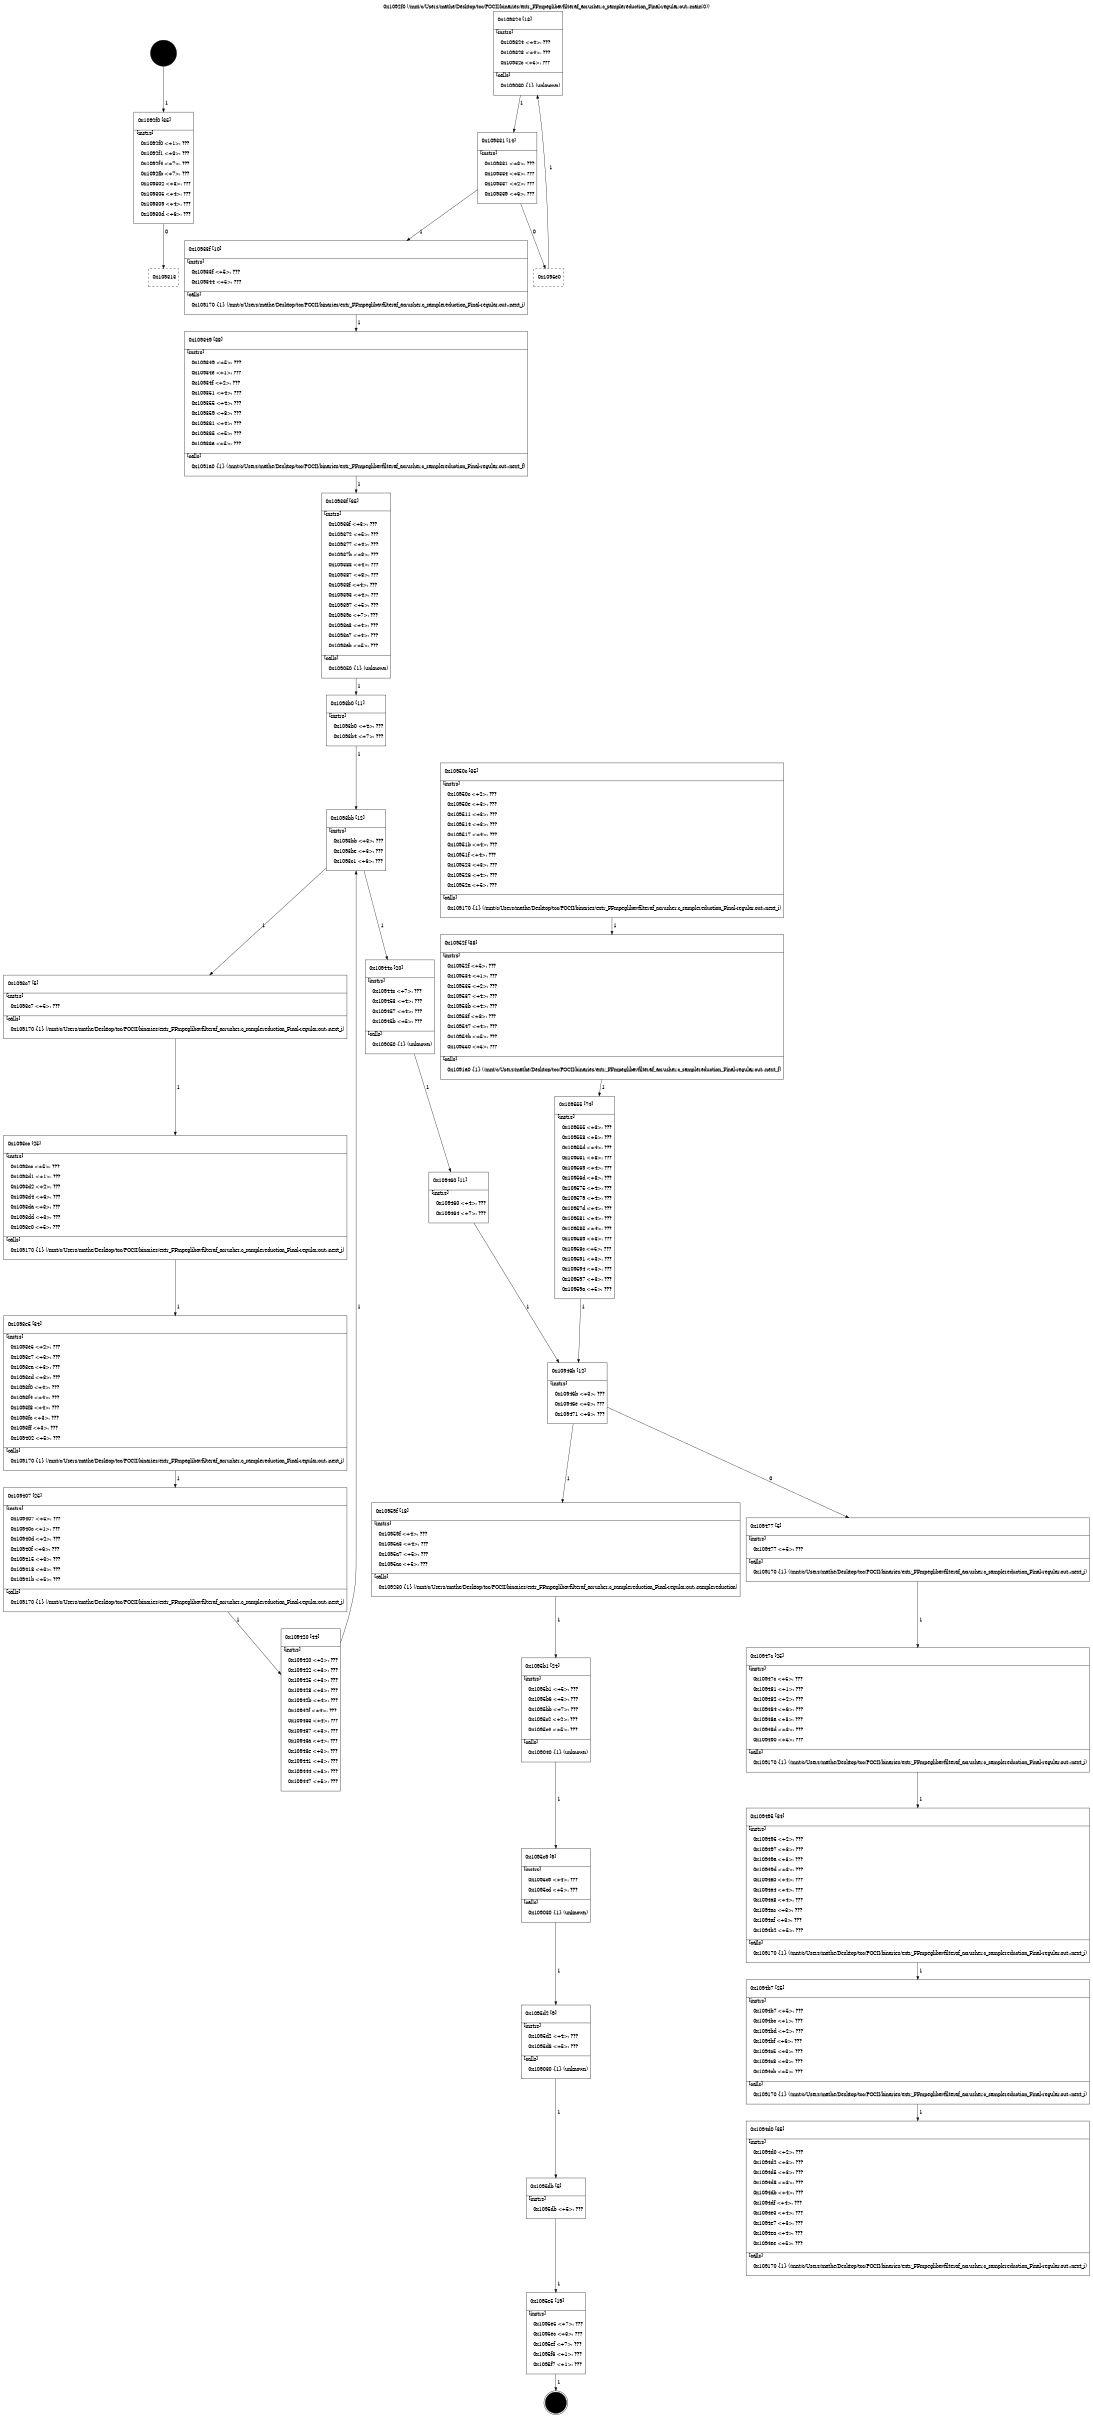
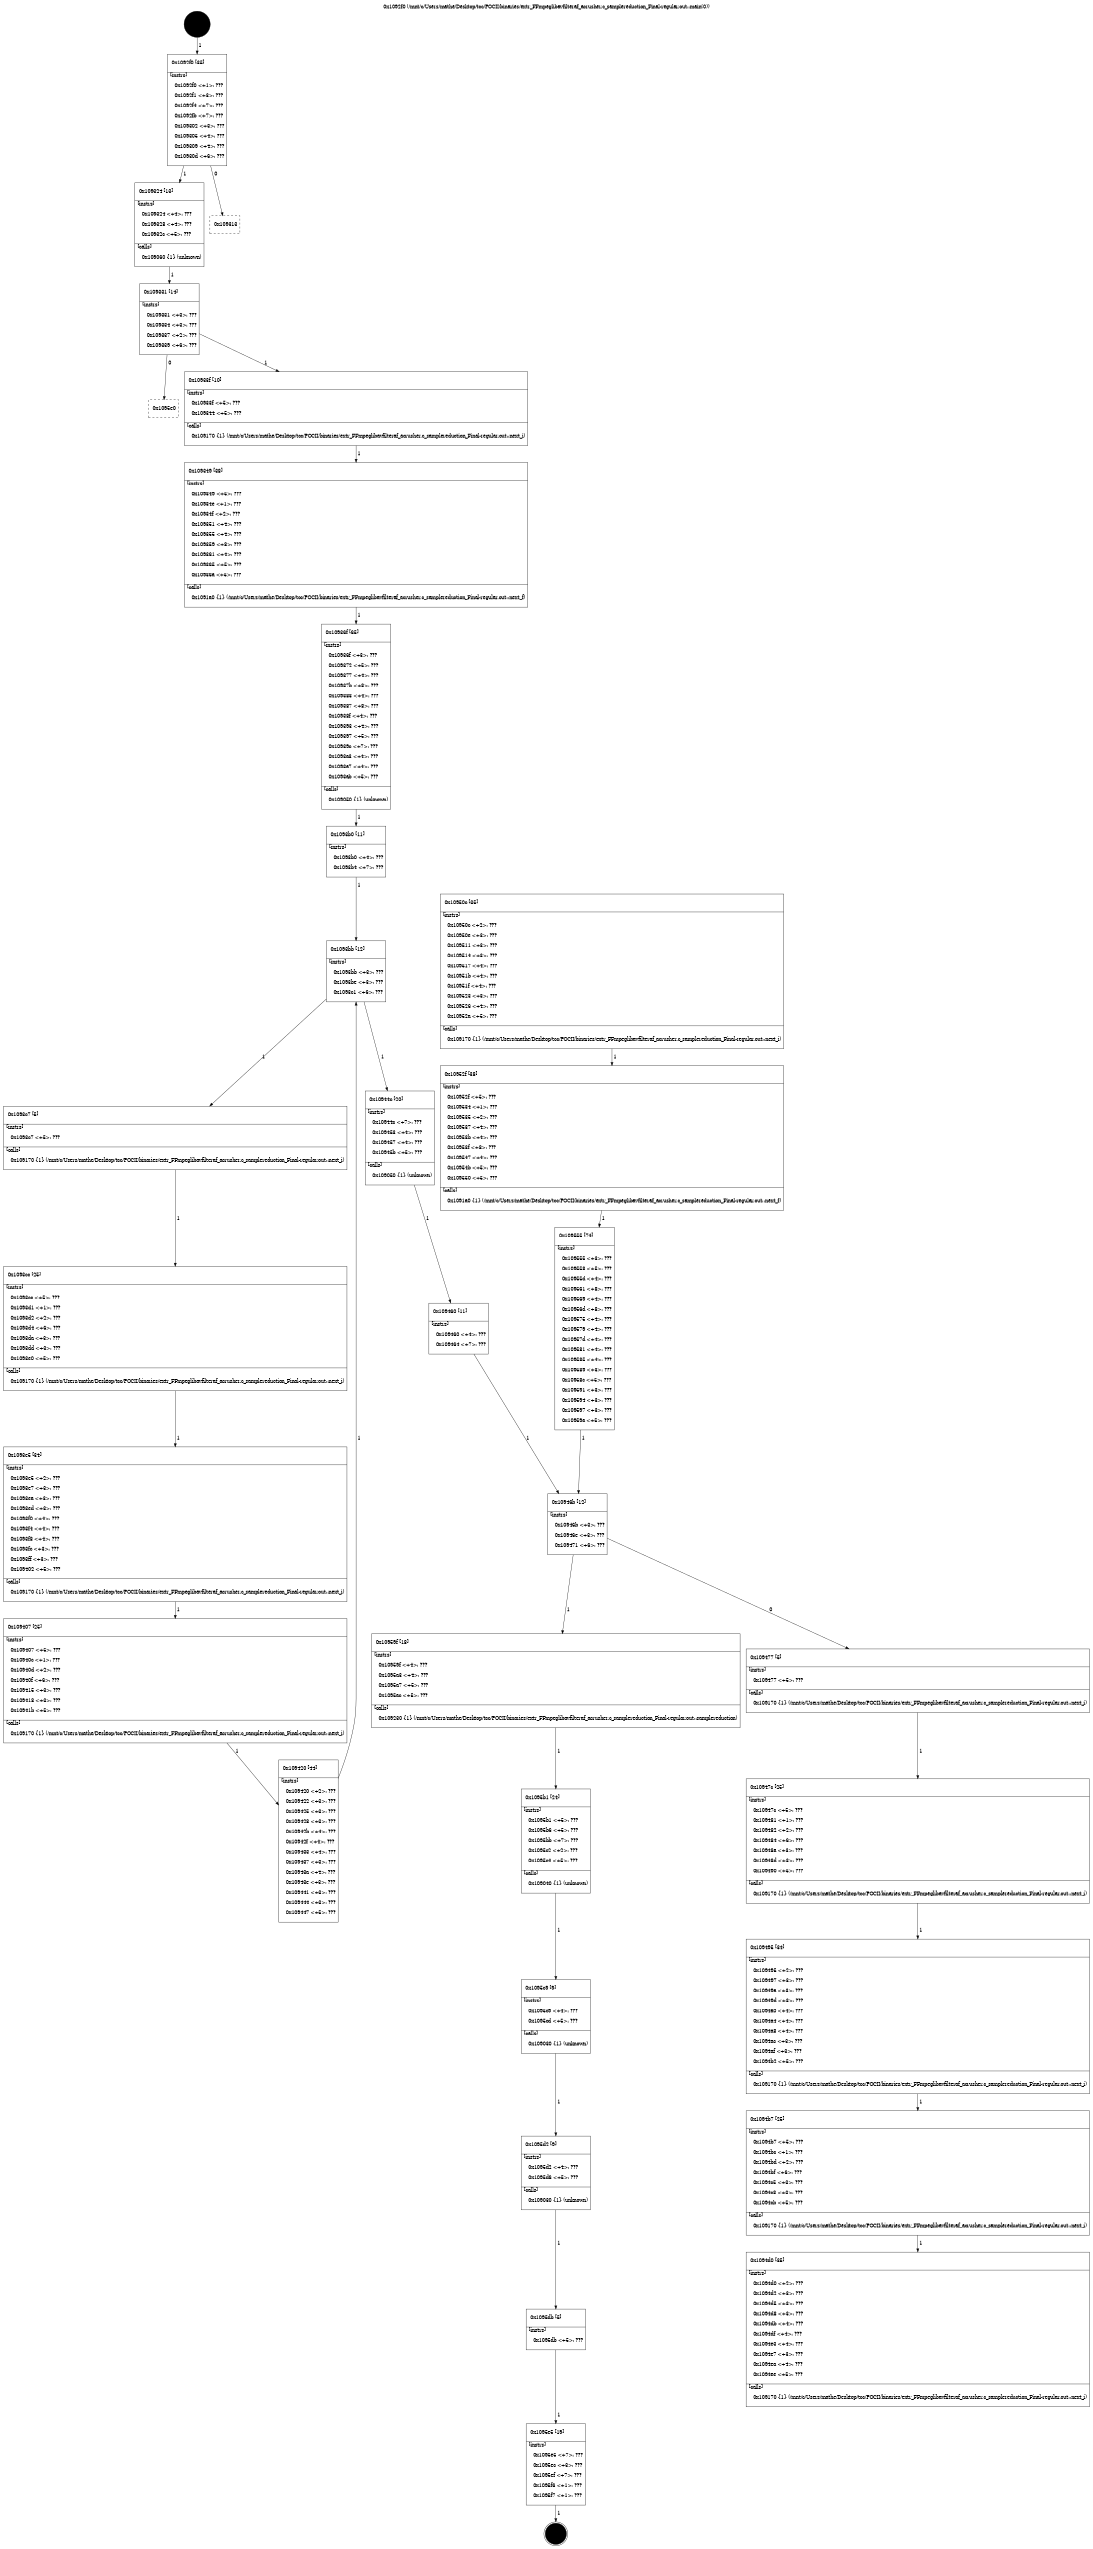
edge "0x1095e0" -> "0x109324 [13]": now "0x1092f0 [35]" -> "0x109324 [13]"
